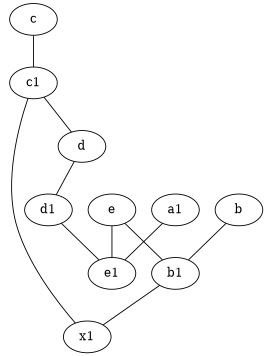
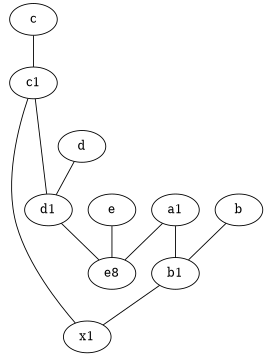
edge "c1" -- "d": now "c1" -- "d1"
edge "e" -- "b1": now "a1" -- "b1"
node "e1": label "e1" -> "e8"
